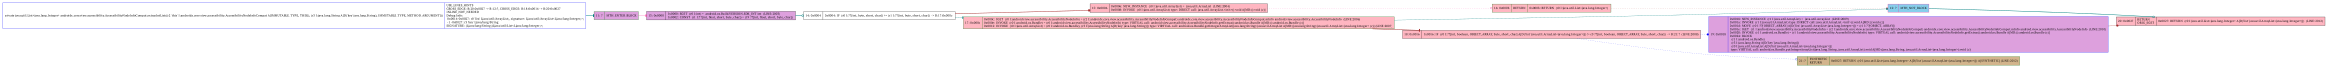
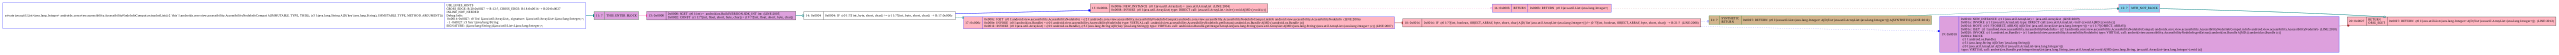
node "16: 0x000b": color darkgreen -> blue
edge "14: 0x0004" -> "15: 0x0006": color brown -> blue
node "11: ?": text "MTH_ENTER_BLOCK" -> "THIS_ENTER_BLOCK"
edge "17: 0x000c" -> "12: ?": now "21: ?" -> "12: ?"
node "17: 0x000c": color darkgreen -> blue
